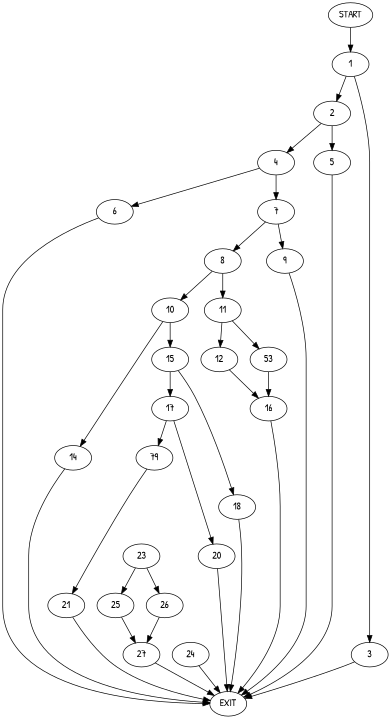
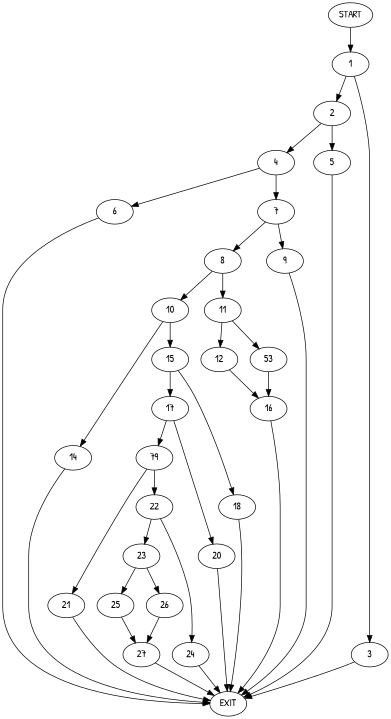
node "22": added
